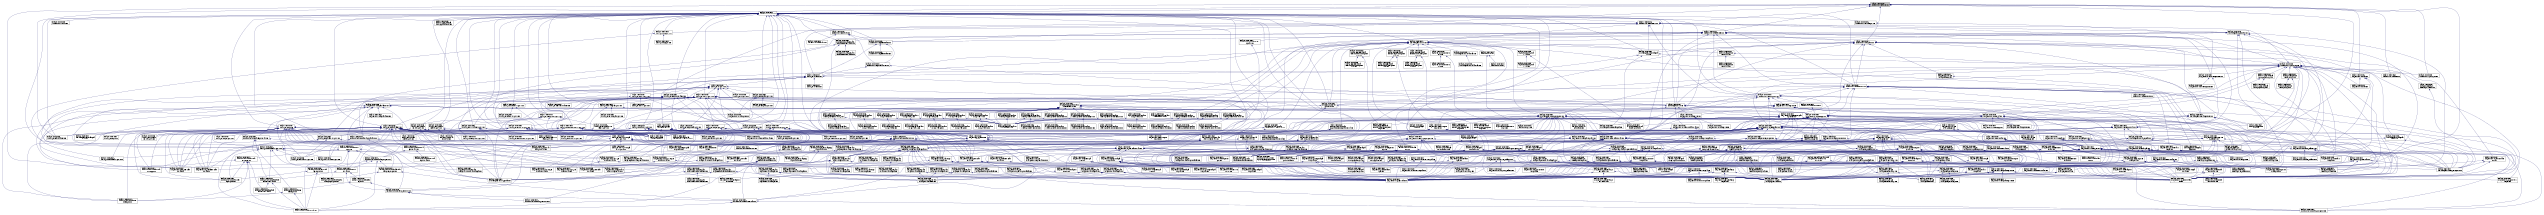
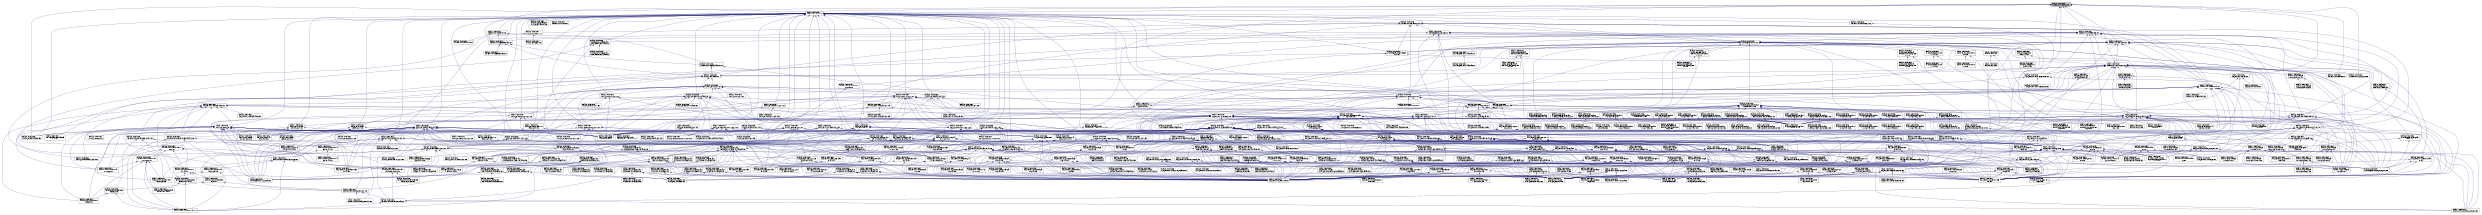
node "3rdParty/Ipopt/Ipopt /src/LinAlg/IpVector.cpp": removed
edge "3rdParty/Ipopt/Ipopt /src/Algorithm/IpIpoptData.hpp" -> "3rdParty/Ipopt/Ipopt /src/Common/IpOptionsList.cpp": now "3rdParty/Ipopt/Ipopt /src/Algorithm/IpIpoptData.hpp" -> "3rdParty/Ipopt/Ipopt /src/Algorithm/IpTimingStatistics.hpp"
node "3rdParty/ScalableProblems/Ipopt /src/Algorithm/IpRestoMinC _1Nrm.hpp": label "3rdParty/ScalableProblems/Ipopt /src/Algorithm/IpRestoMinC _1Nrm.hpp" -> "3rdParty/Ipopt/Ipopt /src/Algorithm/IpRestoMinC _1Nrm.hpp"
